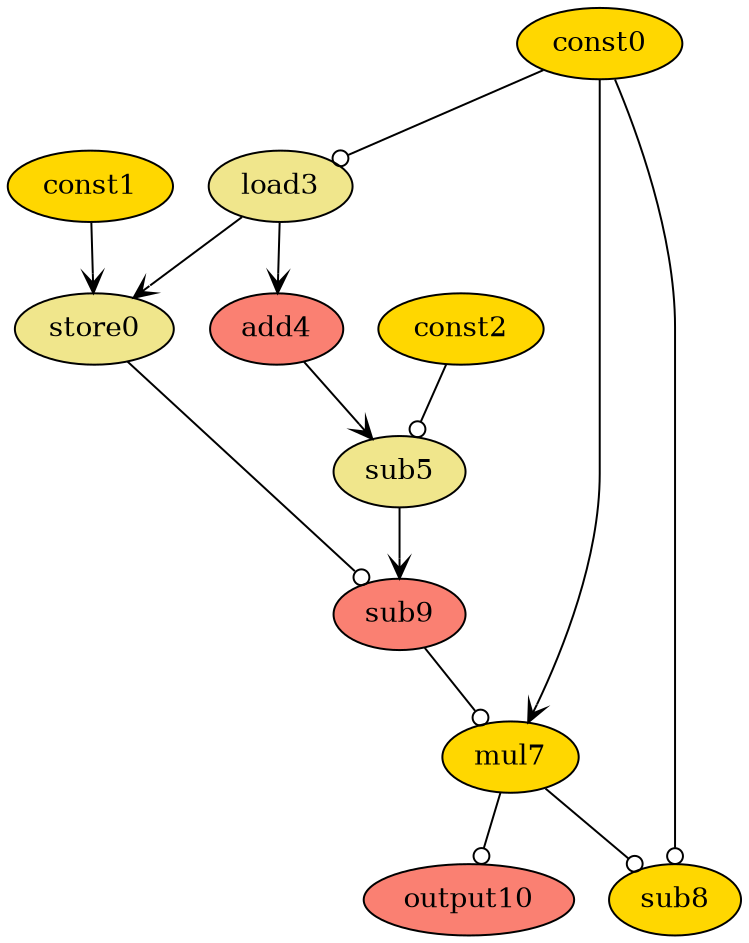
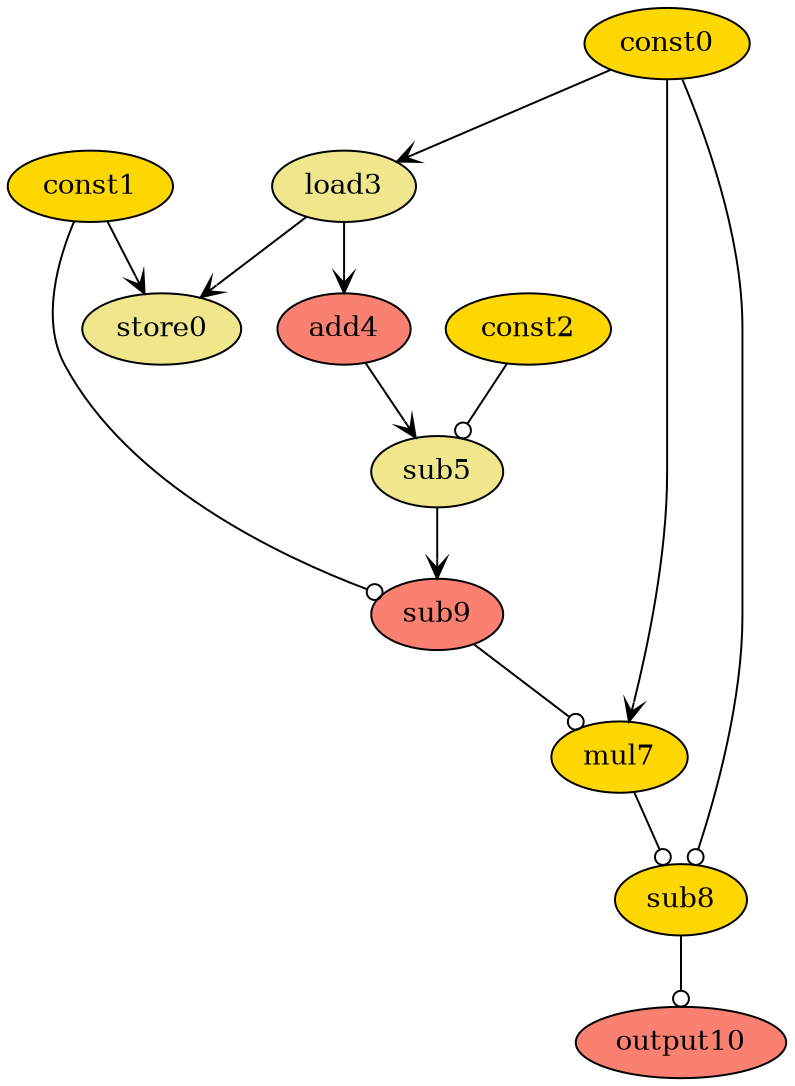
edge "const0" -> "load3": arrowhead odot -> vee
edge "store0" -> "sub9": now "const1" -> "sub9"
edge "mul7" -> "output10": now "sub8" -> "output10"
